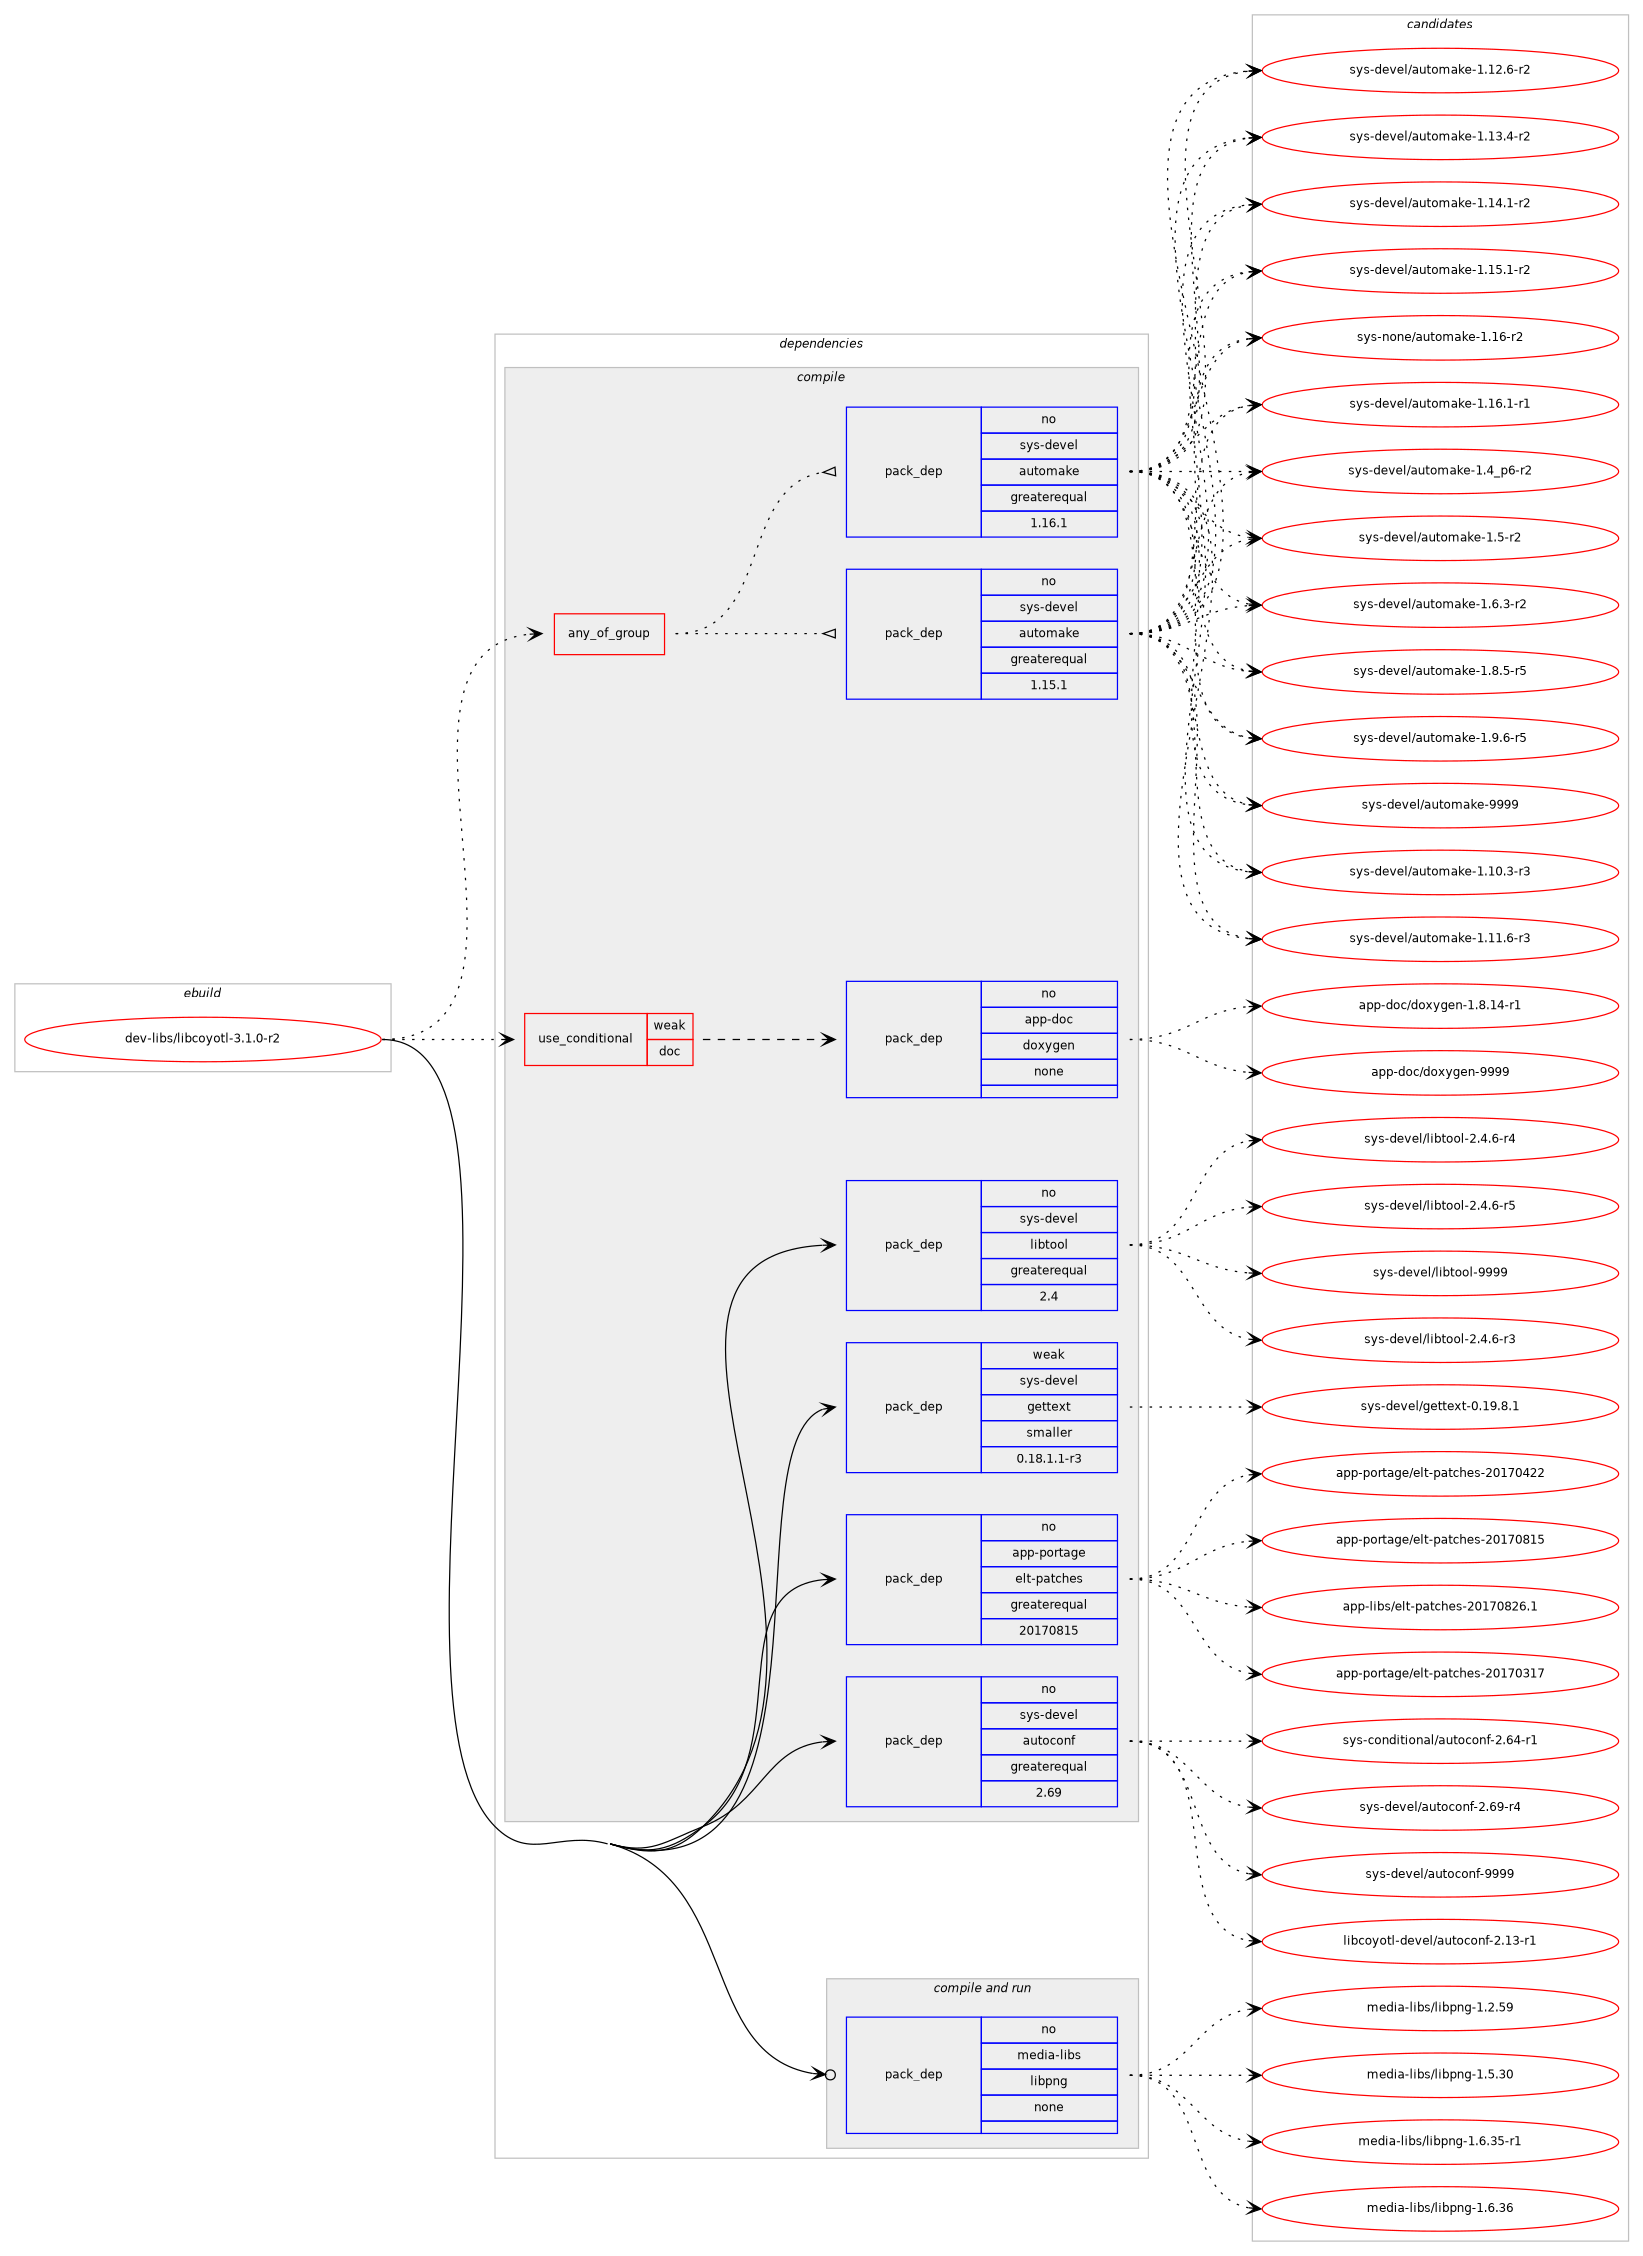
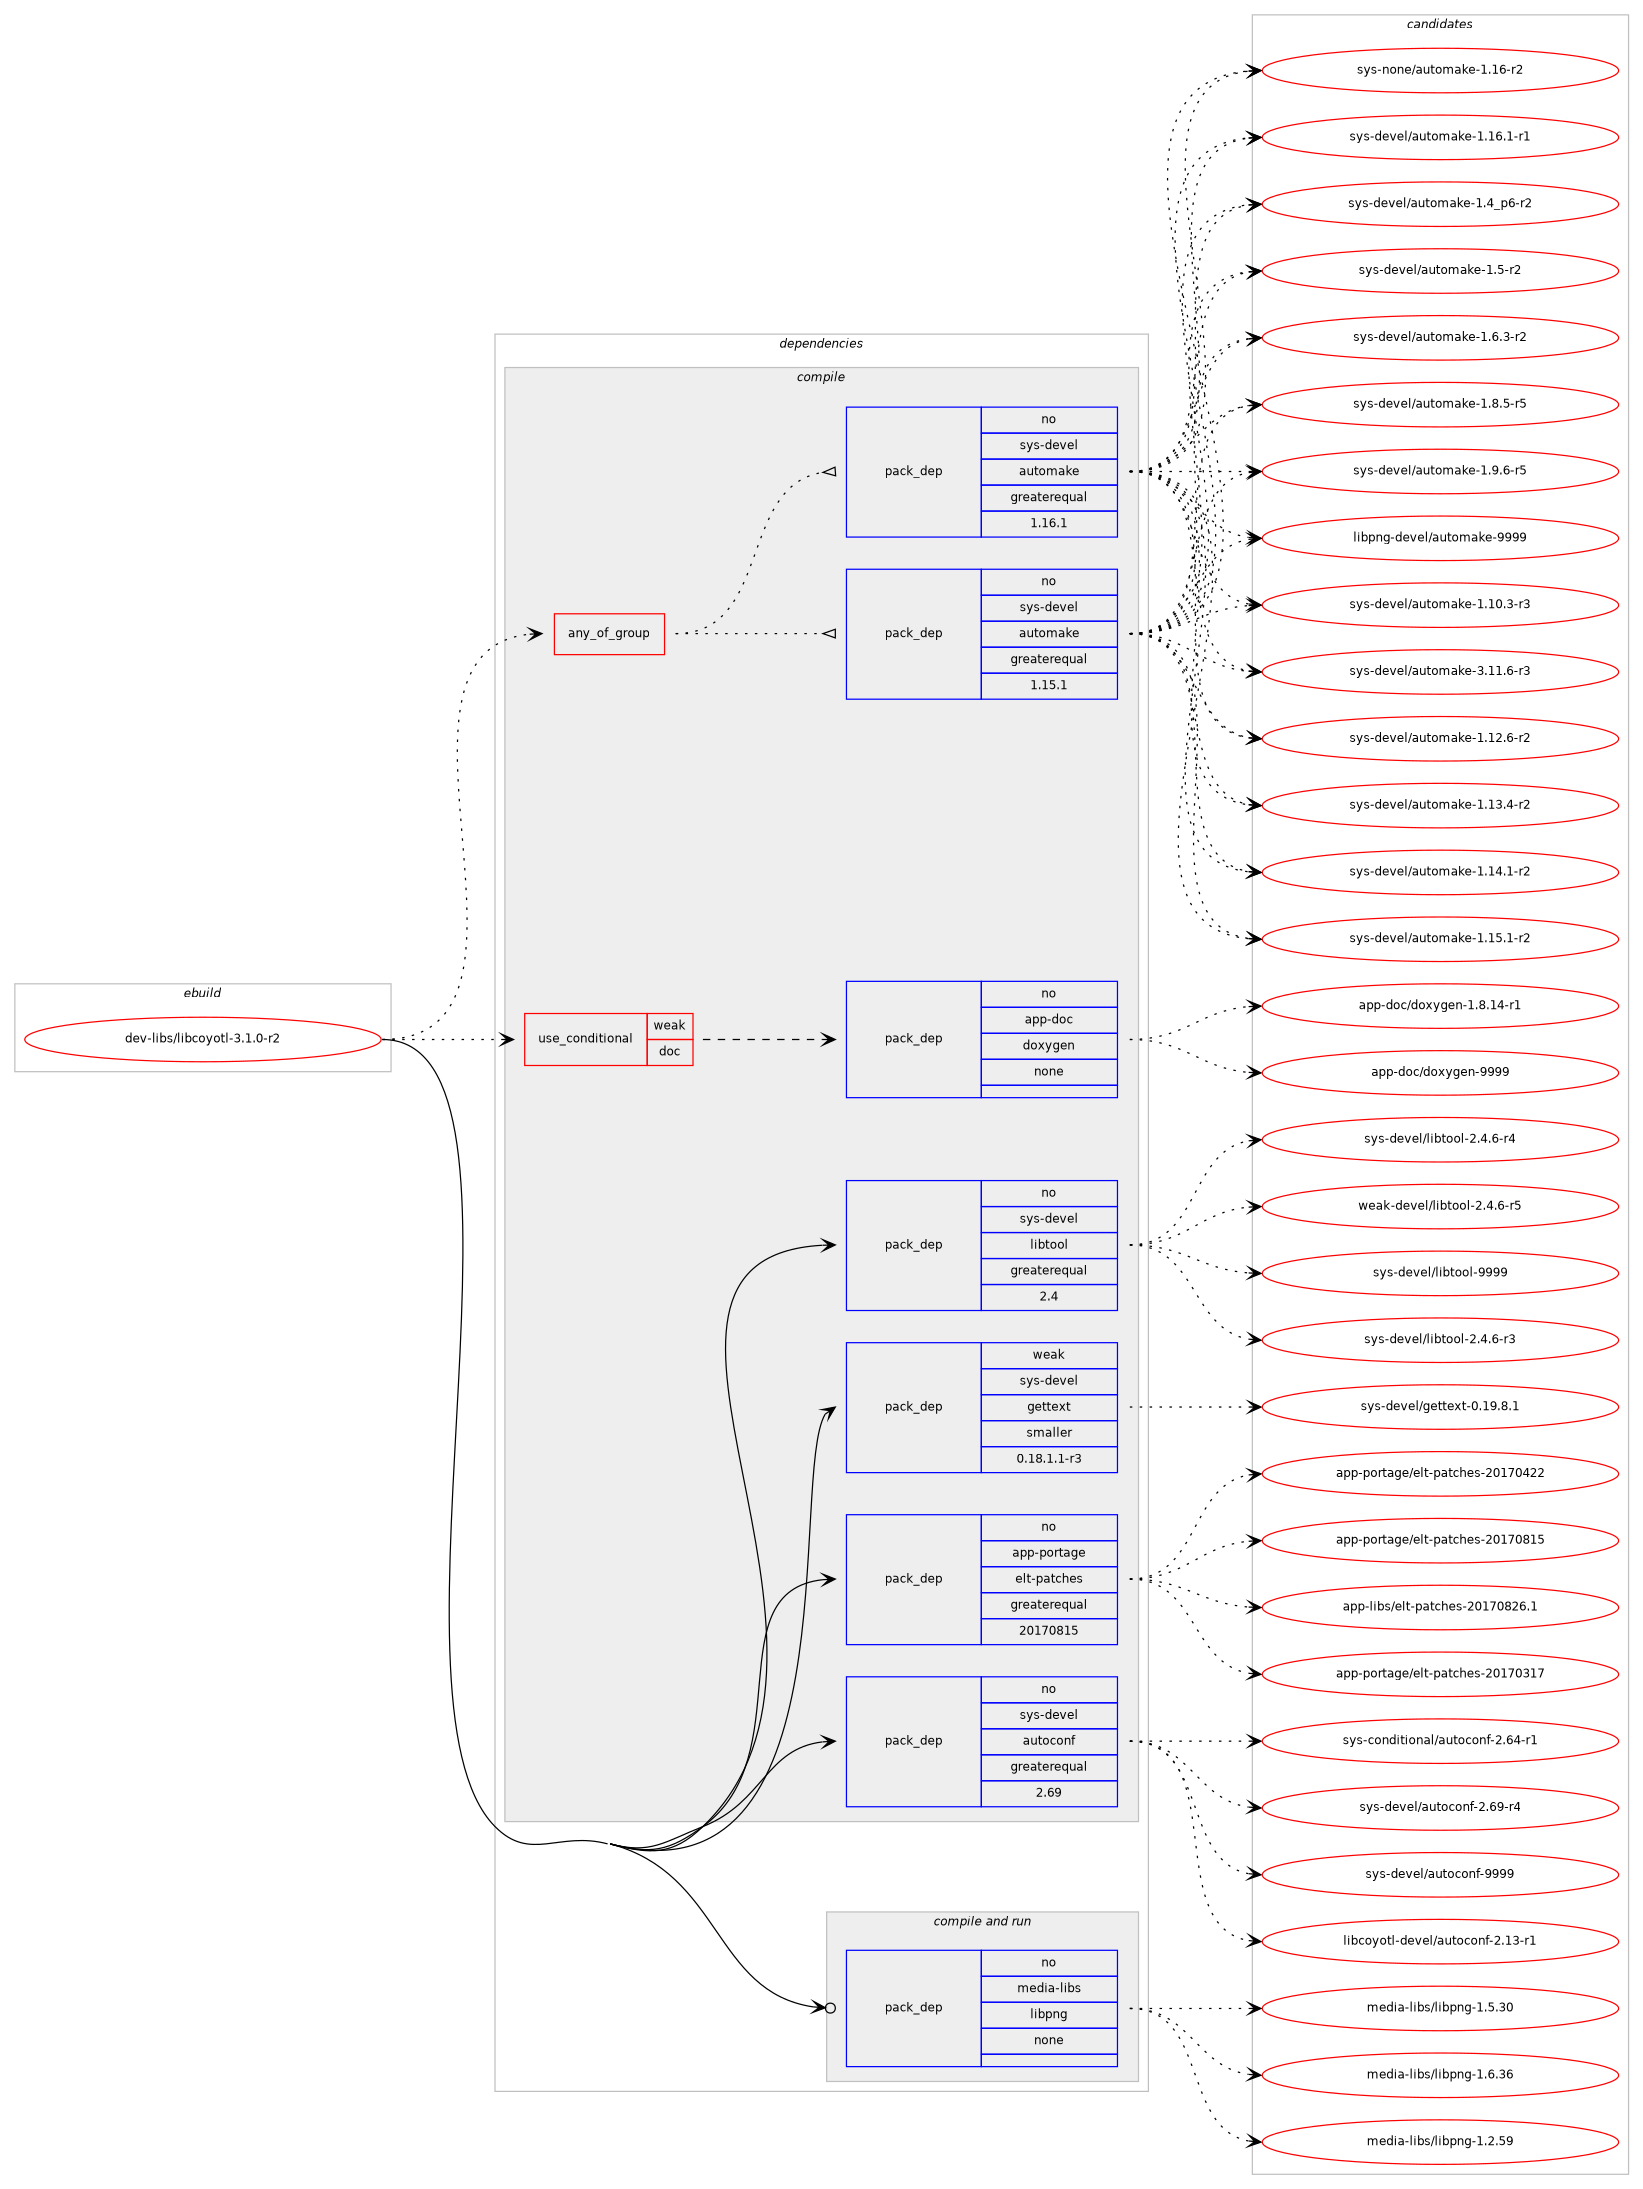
node "sys-devel/automake-9999": label "sys-devel/automake-9999" -> "libpng-devel/automake-9999"
node "sys-devel/automake-1.11.6-r3": label "sys-devel/automake-1.11.6-r3" -> "sys-devel/automake-3.11.6-r3"
node "sys-devel/libtool-2.4.6-r5": label "sys-devel/libtool-2.4.6-r5" -> "weak-devel/libtool-2.4.6-r5"
node "media-libs/libpng-1.6.35-r1": removed
